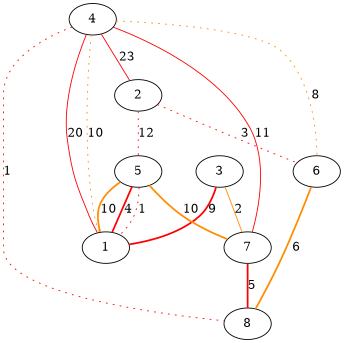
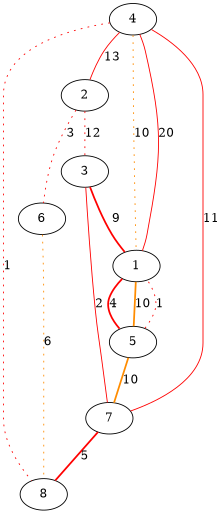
edge "4" -- "6": removed, label "8"
edge "4" -- "2": label "23" -> "13"
edge "2" -- "5": now "2" -- "3"
edge "3" -- "7": color darkorange -> red
edge "6" -- "8": style bold -> dotted
